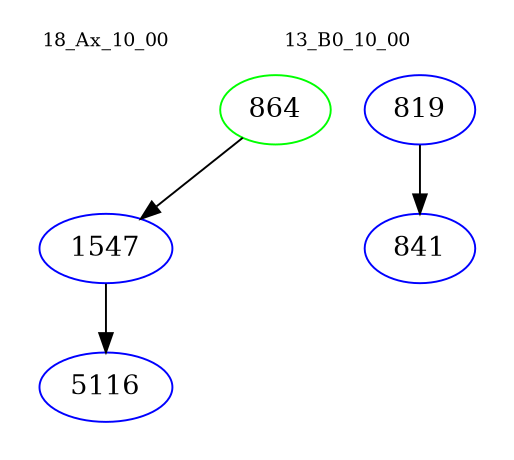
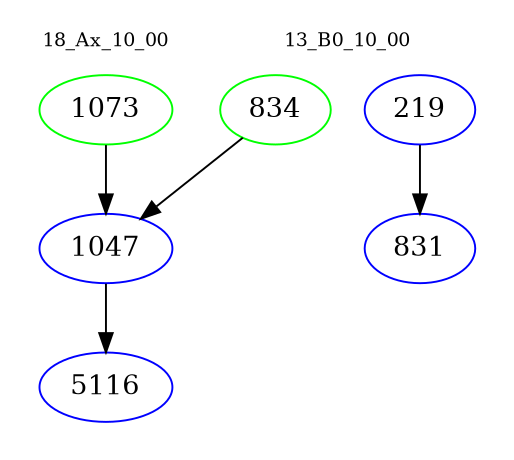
node "1073": added
node "864": label "864" -> "834"
node "819": label "819" -> "219"
node "1547": label "1547" -> "1047"
node "841": label "841" -> "831"
